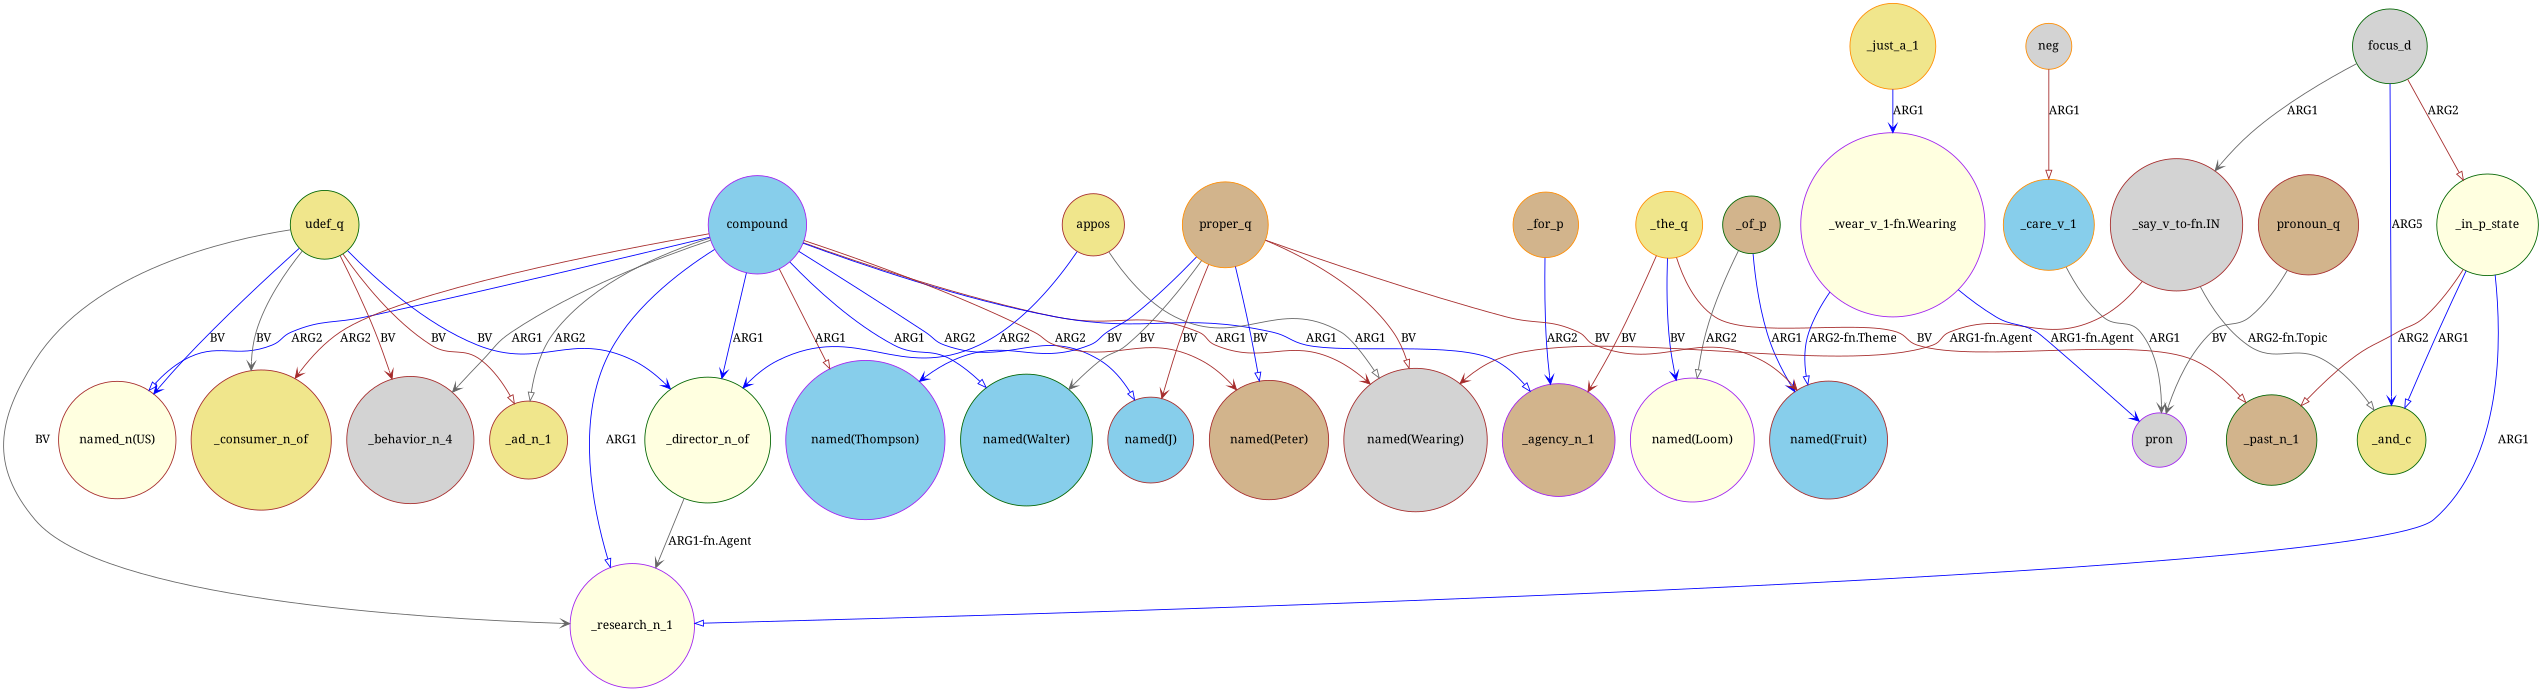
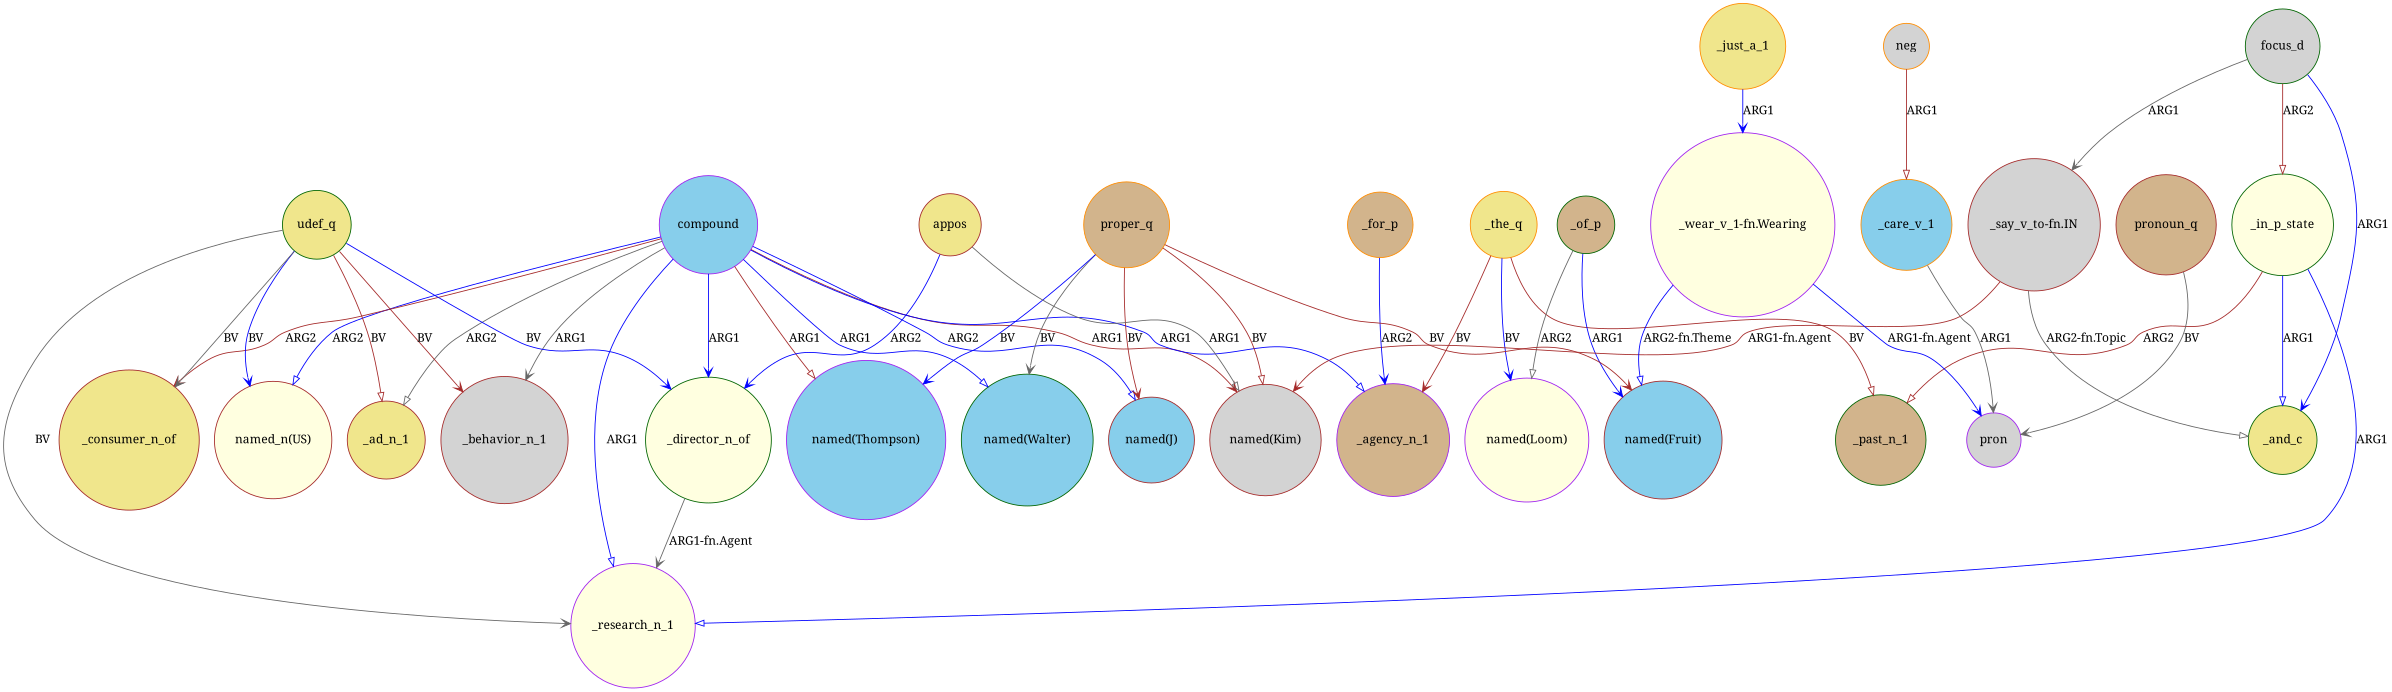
edge "focus_d" -> "_and_c": label "ARG5" -> "ARG1"
node "_behavior_n_4": label "_behavior_n_4" -> "_behavior_n_1"
node "named(Peter)": removed
node "named(Wearing)": label "named(Wearing)" -> "named(Kim)"
